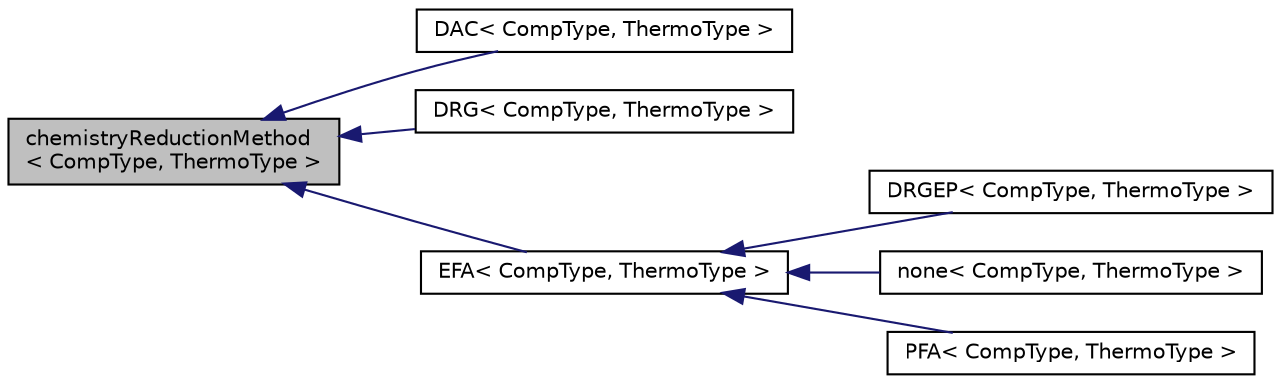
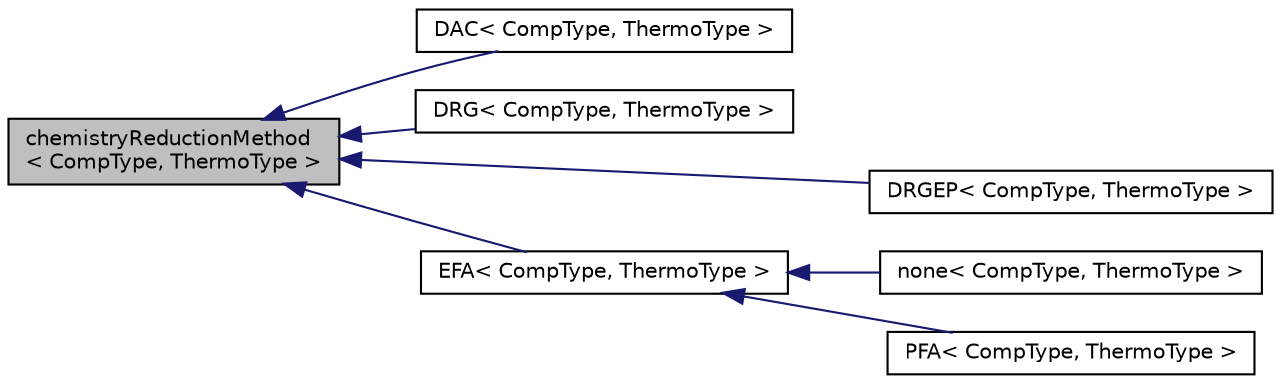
edge "DRGEP< CompType, ThermoType >" -> "EFA< CompType, ThermoType >": now "DRGEP< CompType, ThermoType >" -> "chemistryReductionMethod < CompType, ThermoType >"
